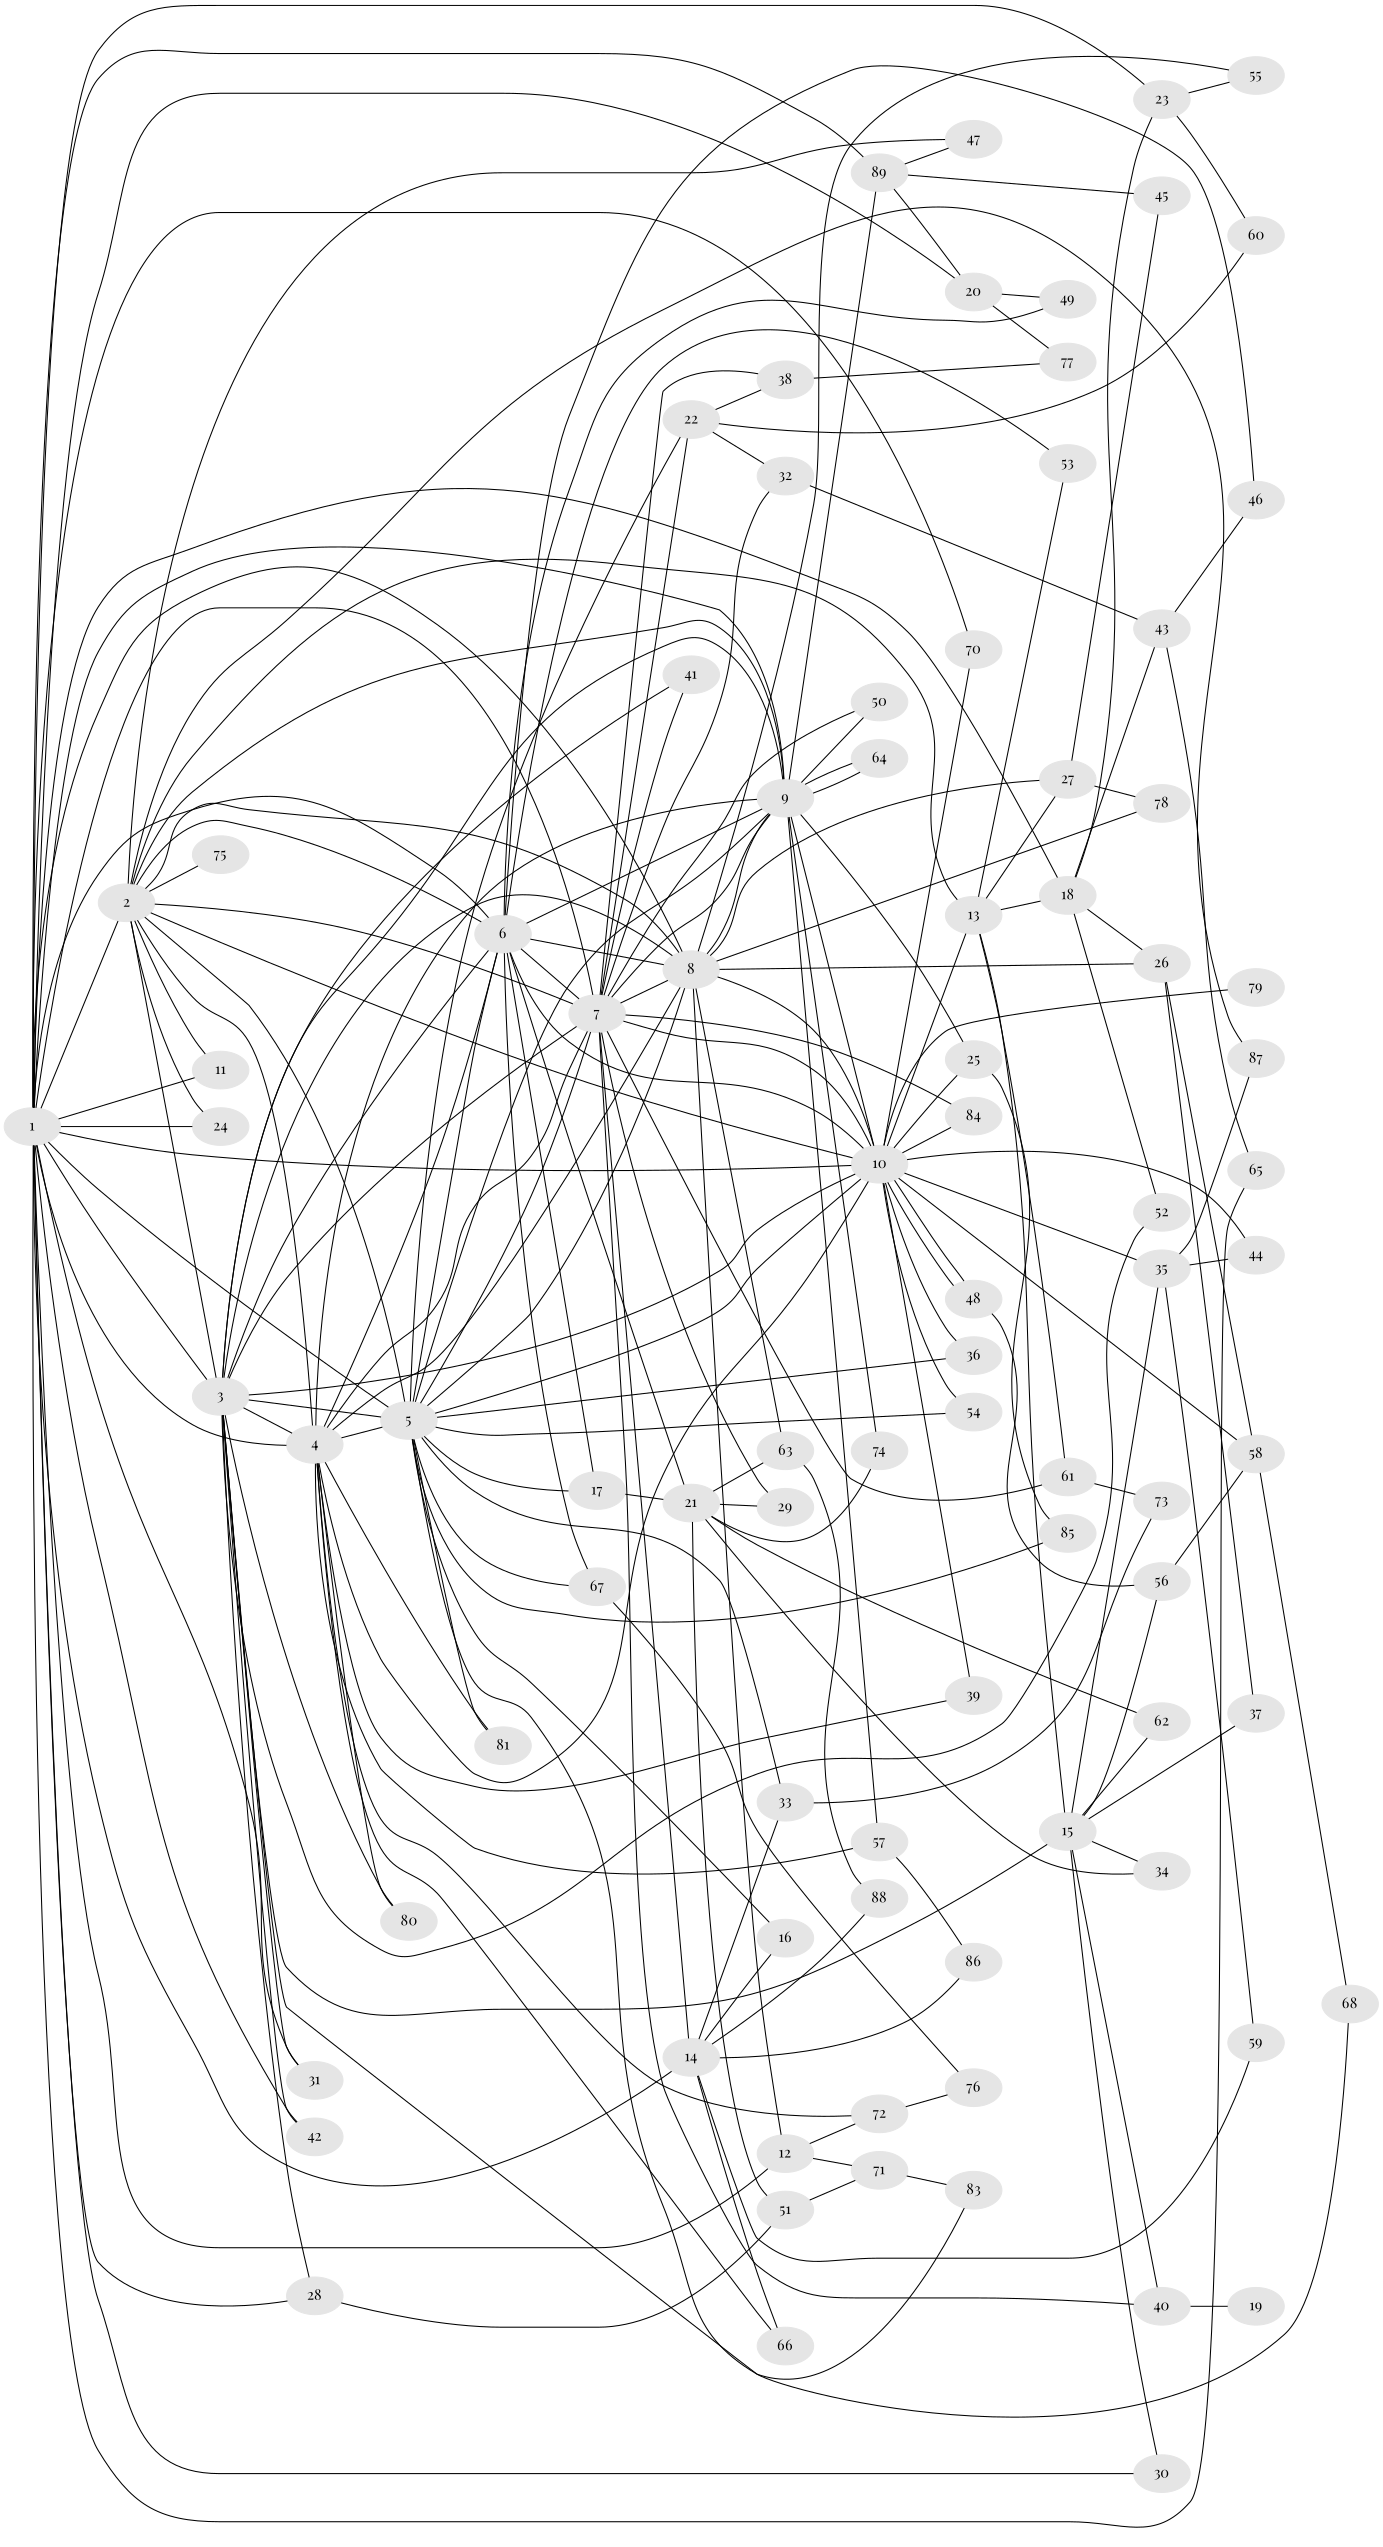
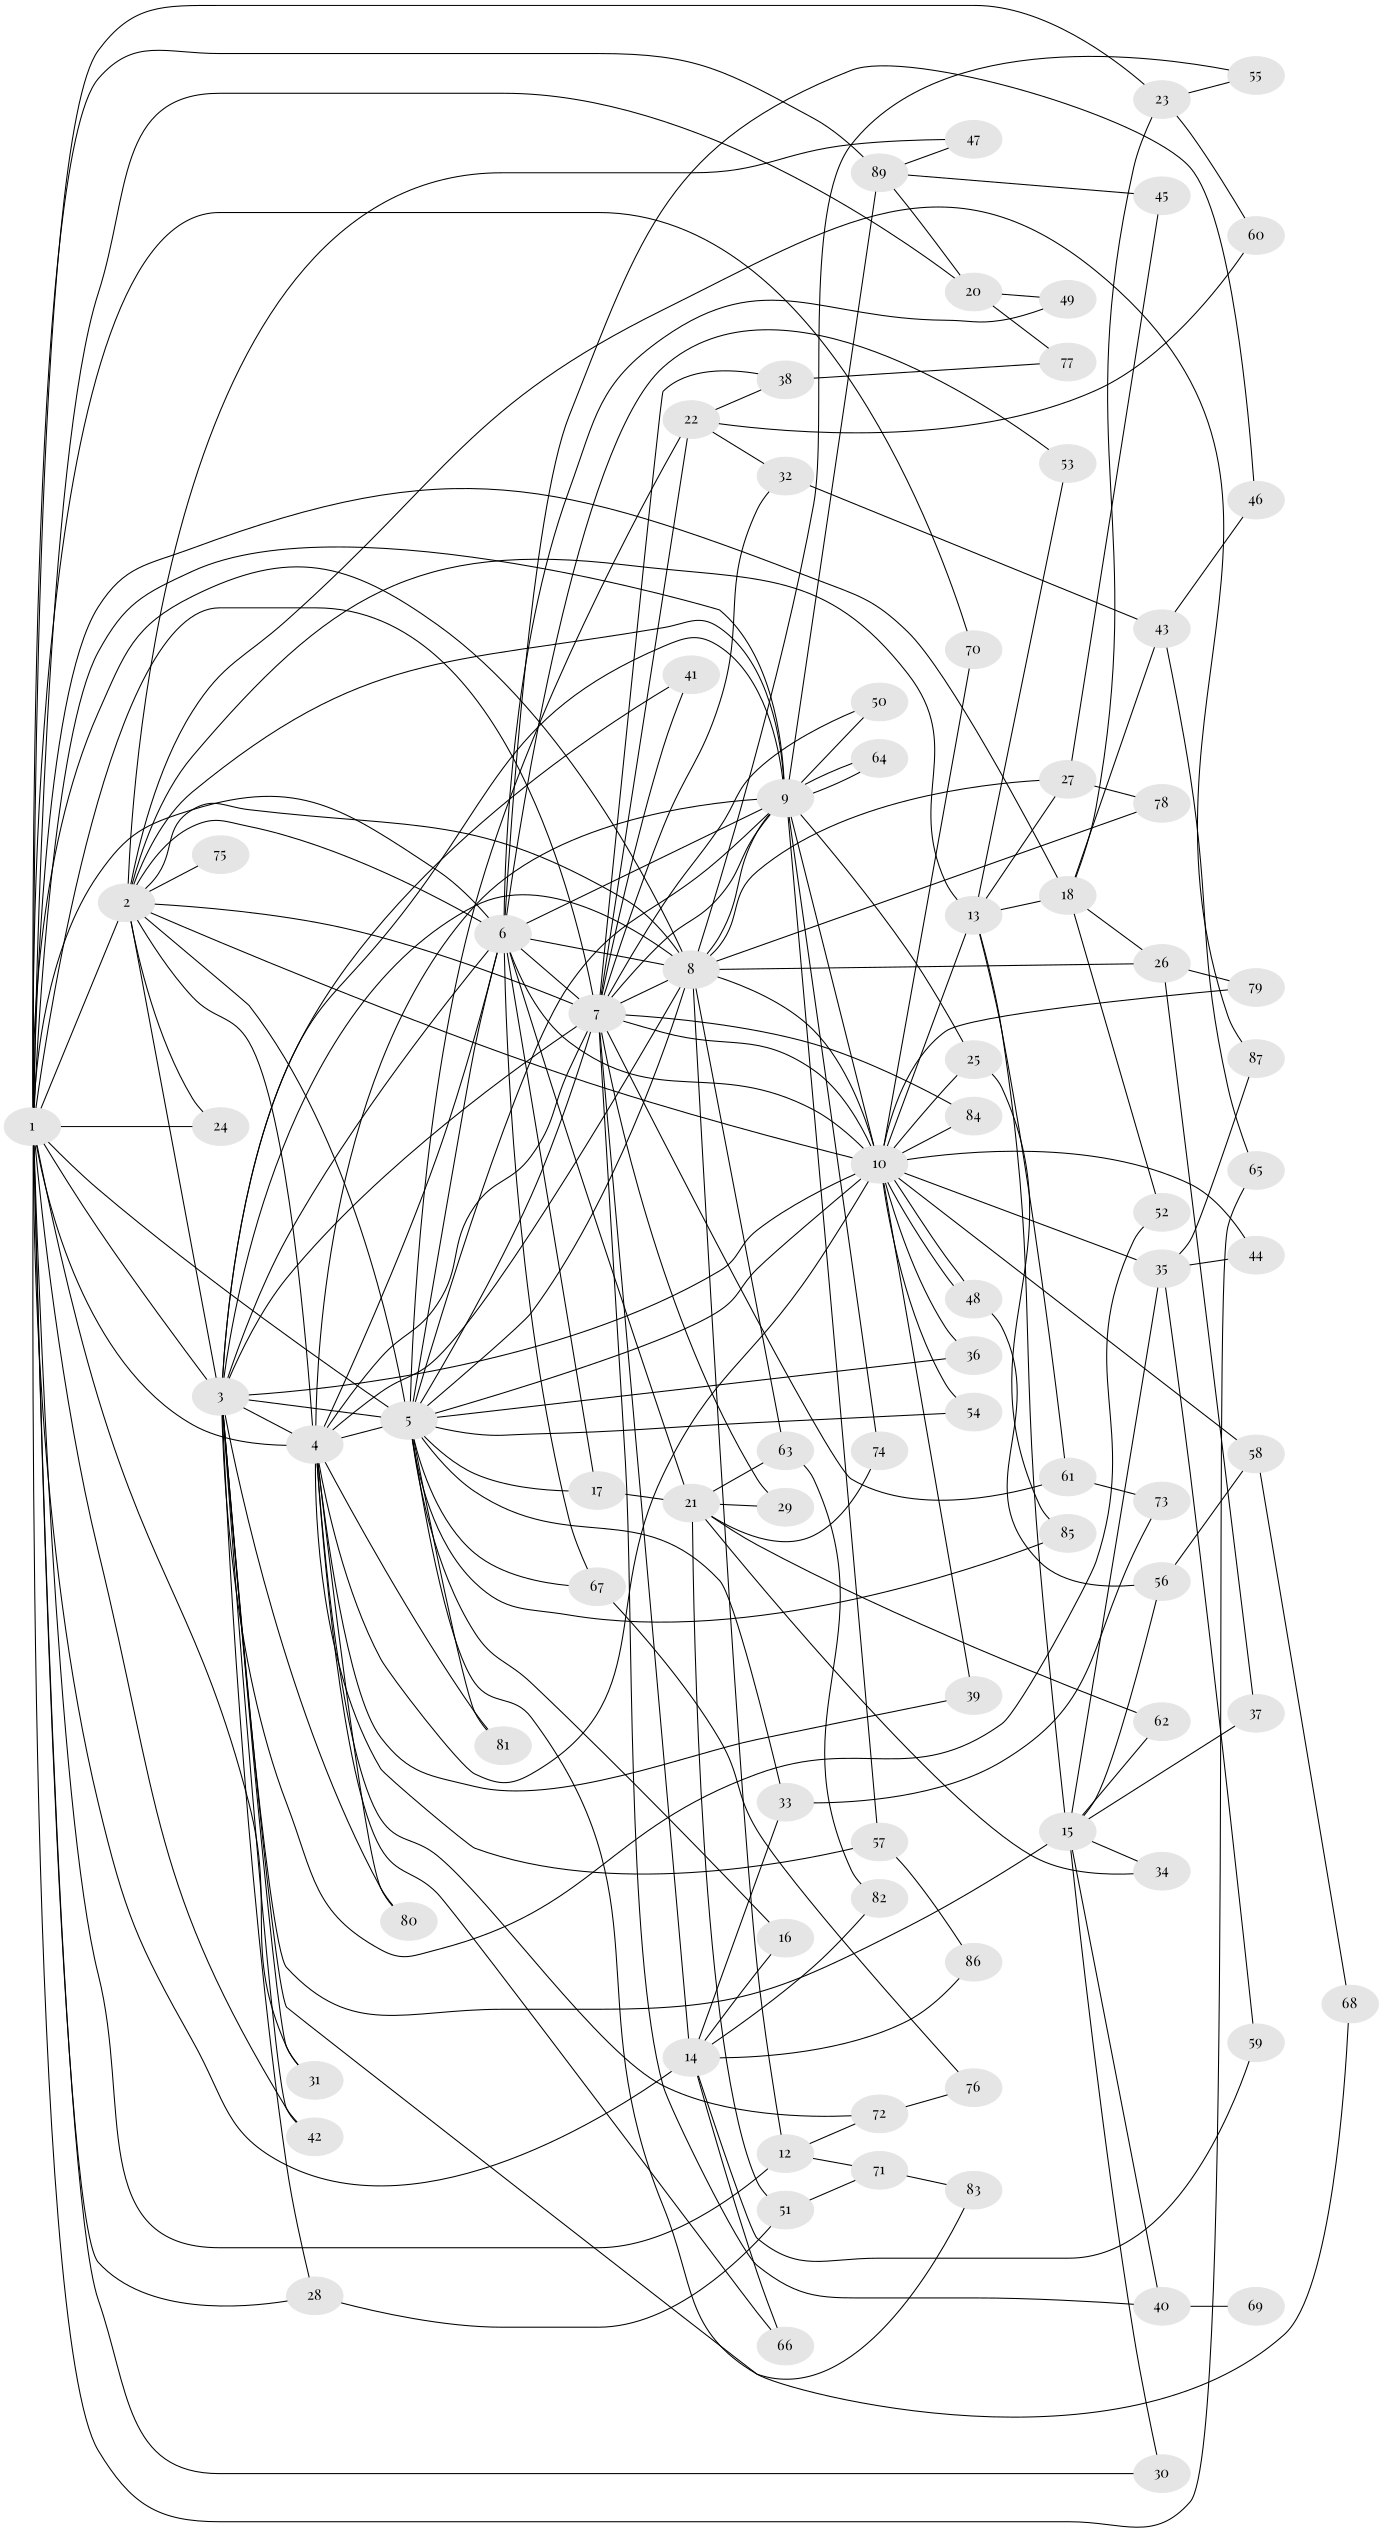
node "11": removed
edge "1" -- "10": removed
edge "26" -- "58": now "26" -- "79"
node "88": label "88" -> "82"
node "19": label "19" -> "69"
